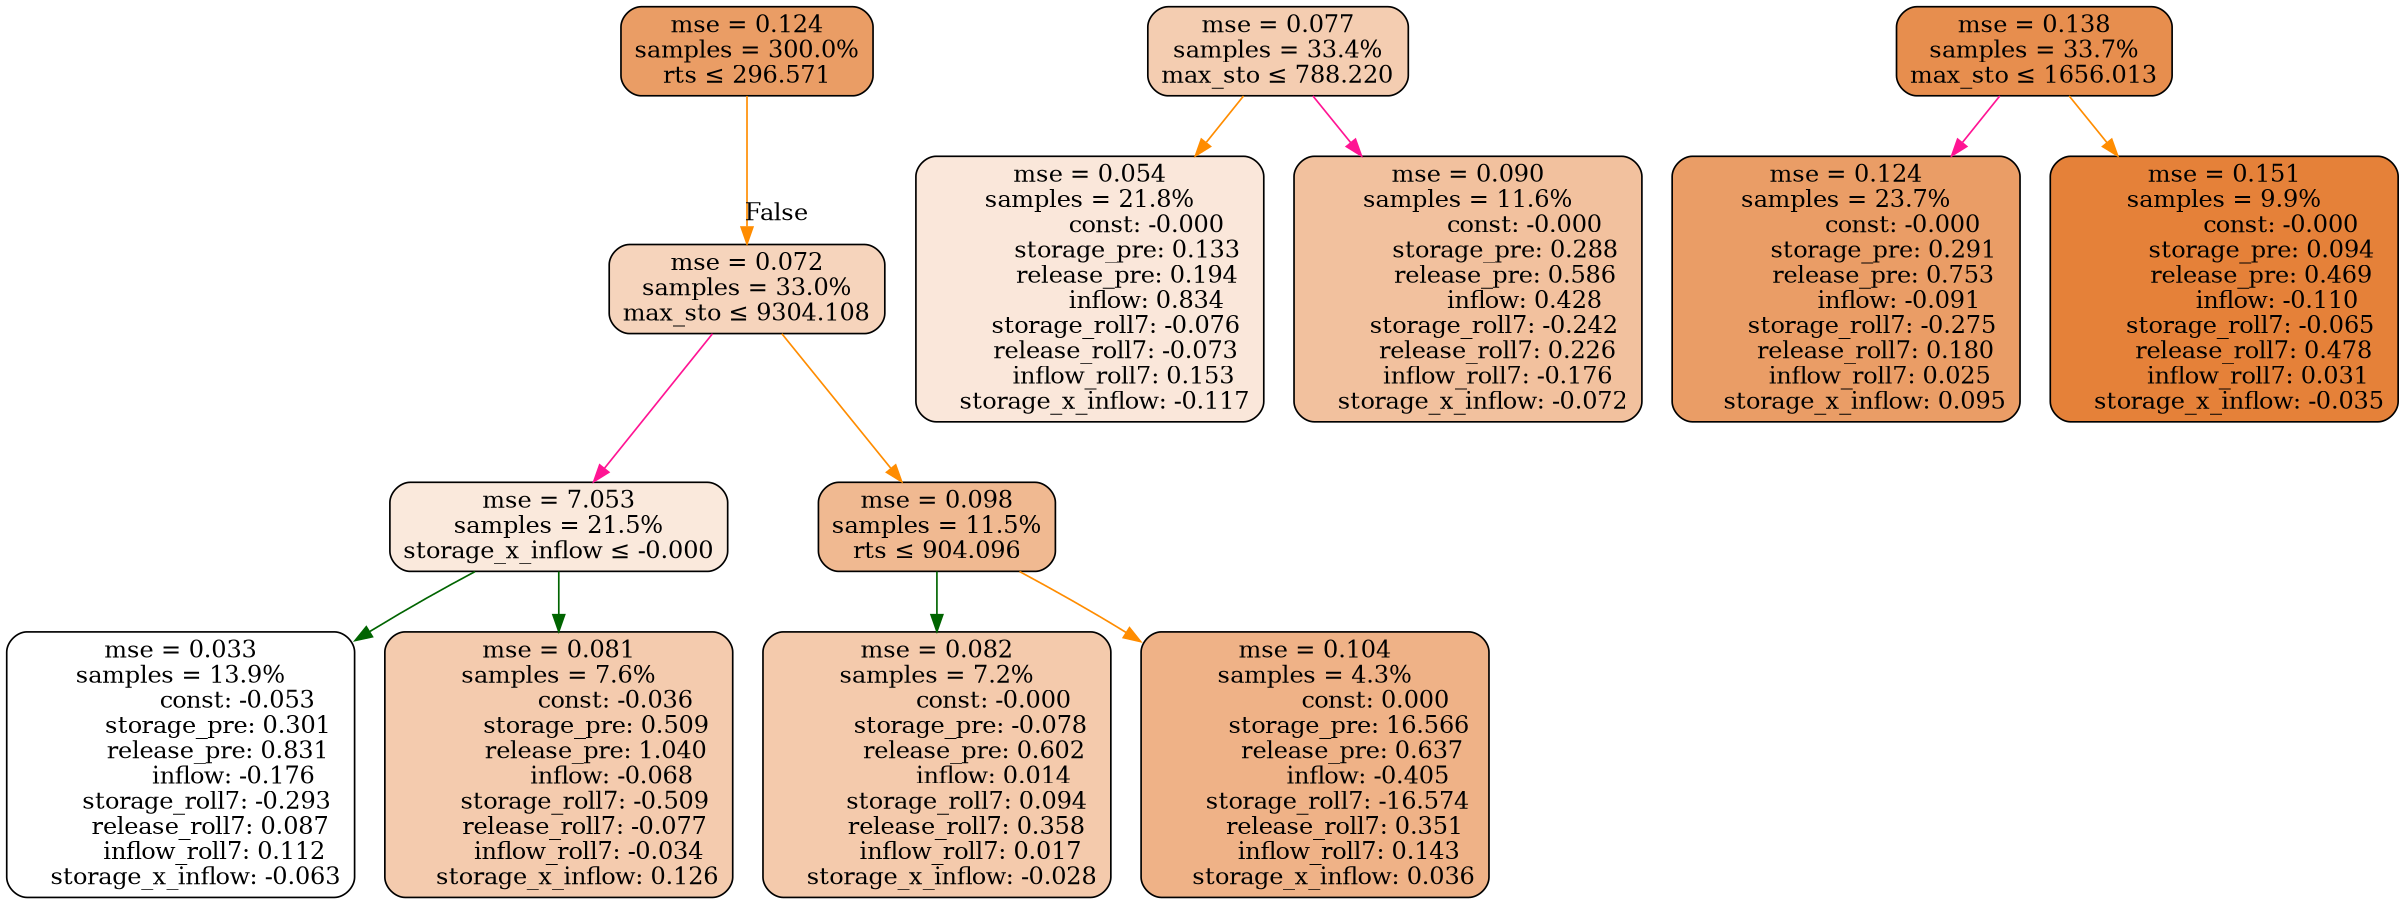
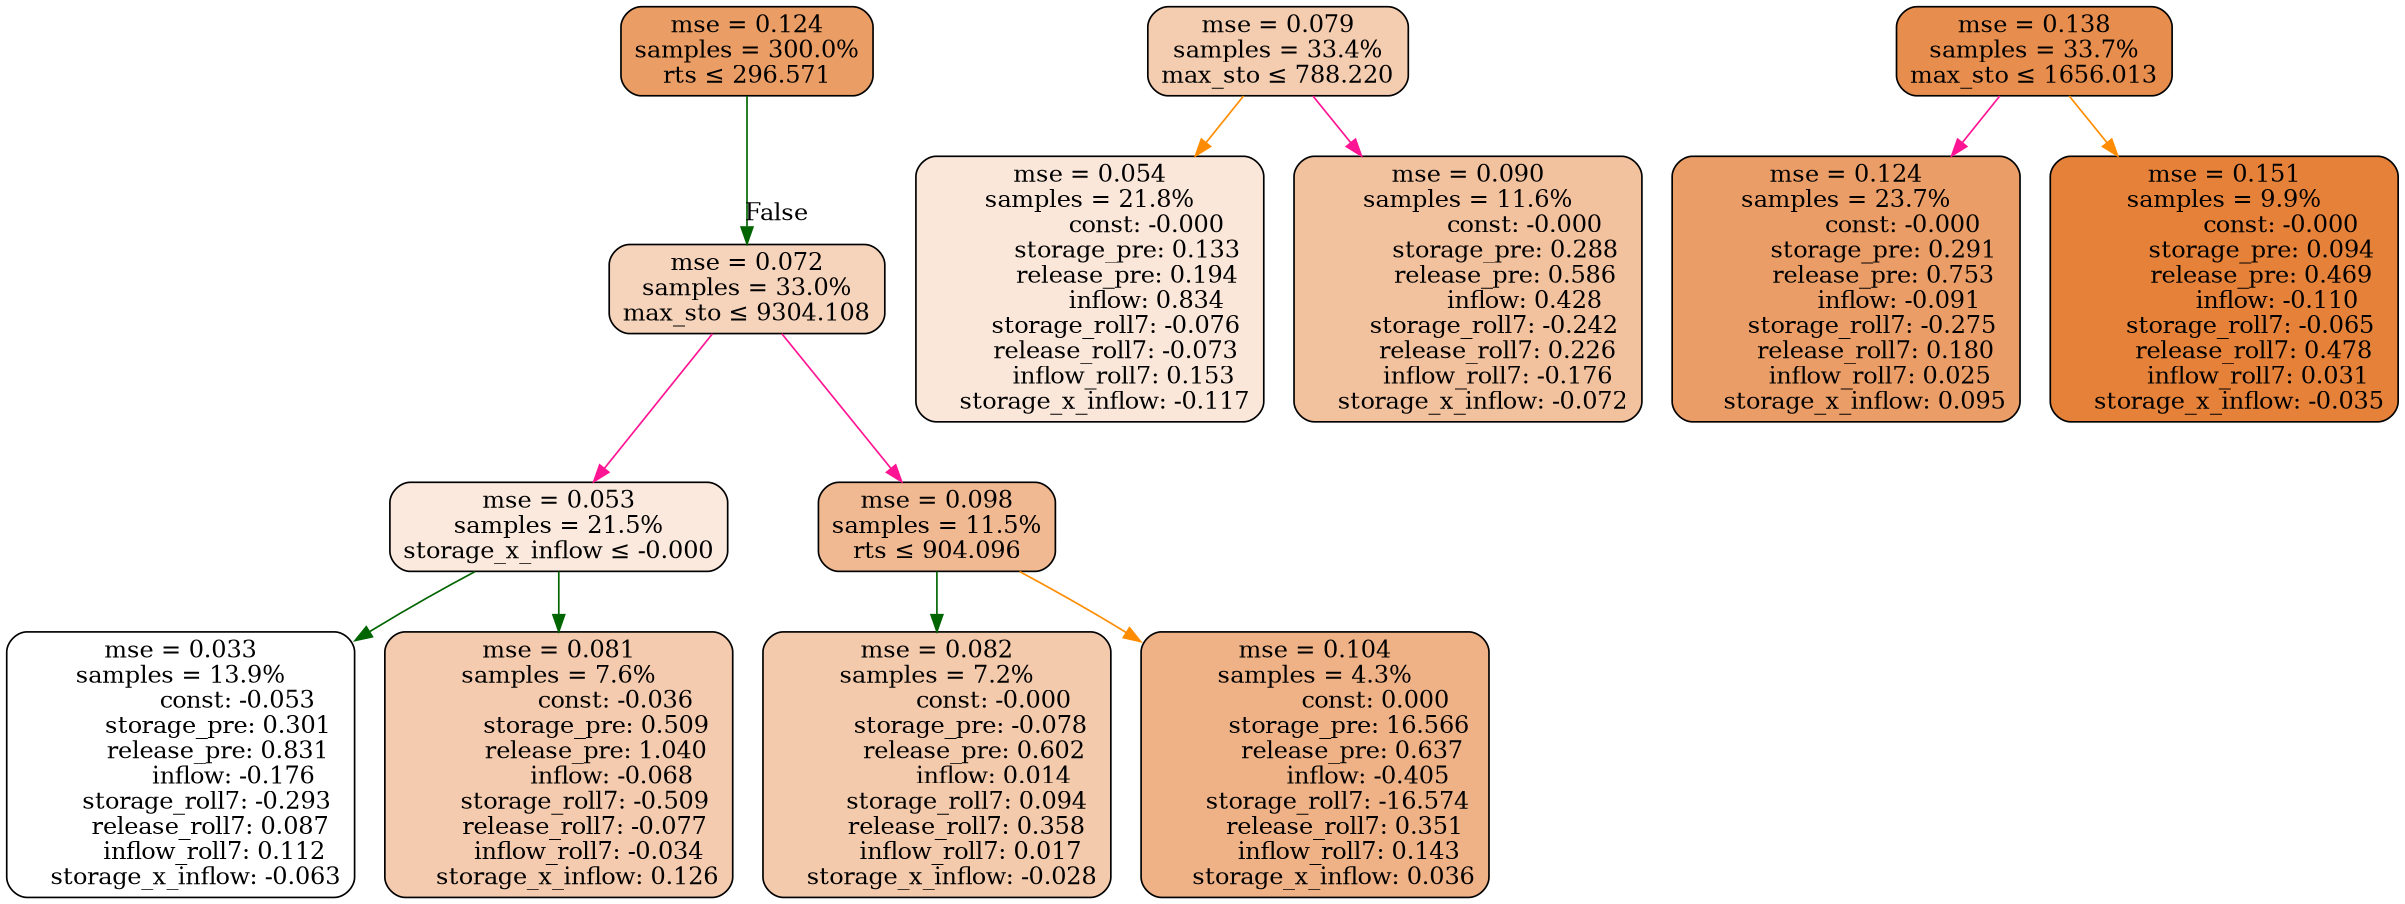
node "mse = 0.077 samples = 33.4% max_sto ≤ 788.220": label "mse = 0.077 samples = 33.4% max_sto ≤ 788.220" -> "mse = 0.079 samples = 33.4% max_sto ≤ 788.220"
edge "mse = 0.124 samples = 300.0% rts ≤ 296.571" -> "mse = 0.072 samples = 33.0% max_sto ≤ 9304.108": color darkorange -> darkgreen
edge "mse = 0.072 samples = 33.0% max_sto ≤ 9304.108" -> "mse = 0.098 samples = 11.5% rts ≤ 904.096": color darkorange -> deeppink
node "mse = 7.053 samples = 21.5% storage_x_inflow ≤ -0.000": label "mse = 7.053 samples = 21.5% storage_x_inflow ≤ -0.000" -> "mse = 0.053 samples = 21.5% storage_x_inflow ≤ -0.000"
